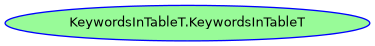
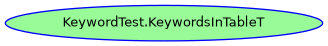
node "KeywordsInTableT.KeywordsInTableT": label "KeywordsInTableT.KeywordsInTableT" -> "KeywordTest.KeywordsInTableT"
